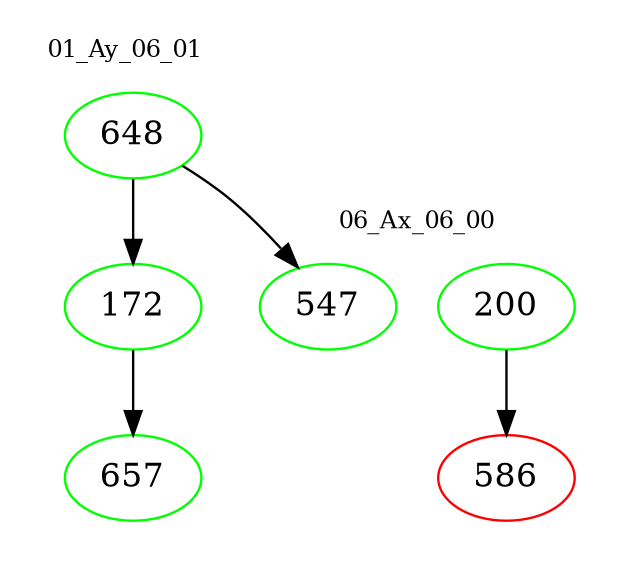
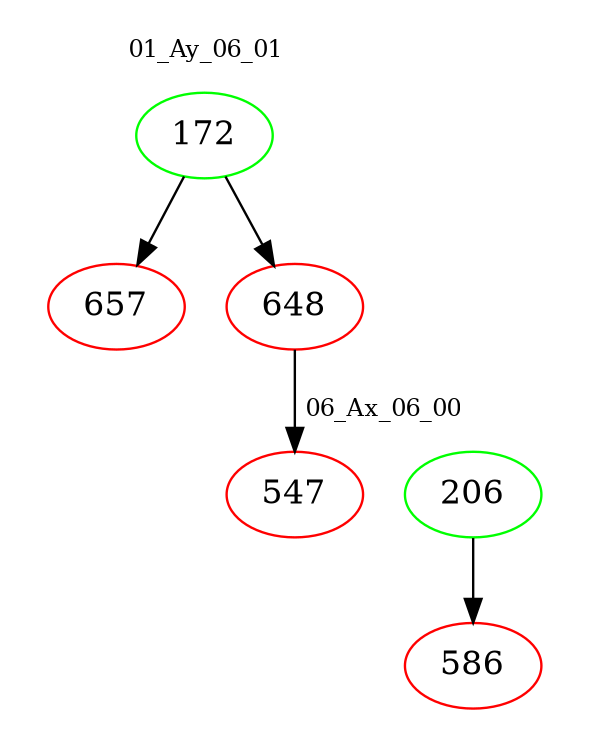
node "648": color green -> red
edge "648" -> "172": reversed
node "547": color green -> red
node "200": label "200" -> "206"
node "657": color green -> red
